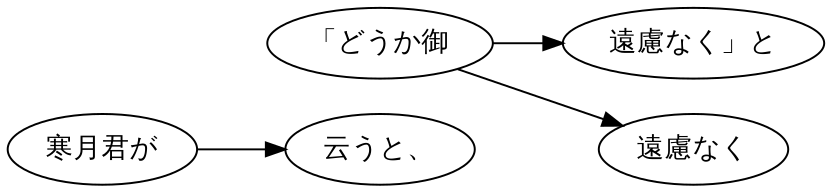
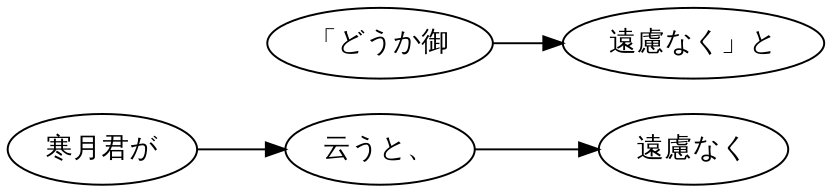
edge "「どうか御" -> "遠慮なく": now "云うと、" -> "遠慮なく"
